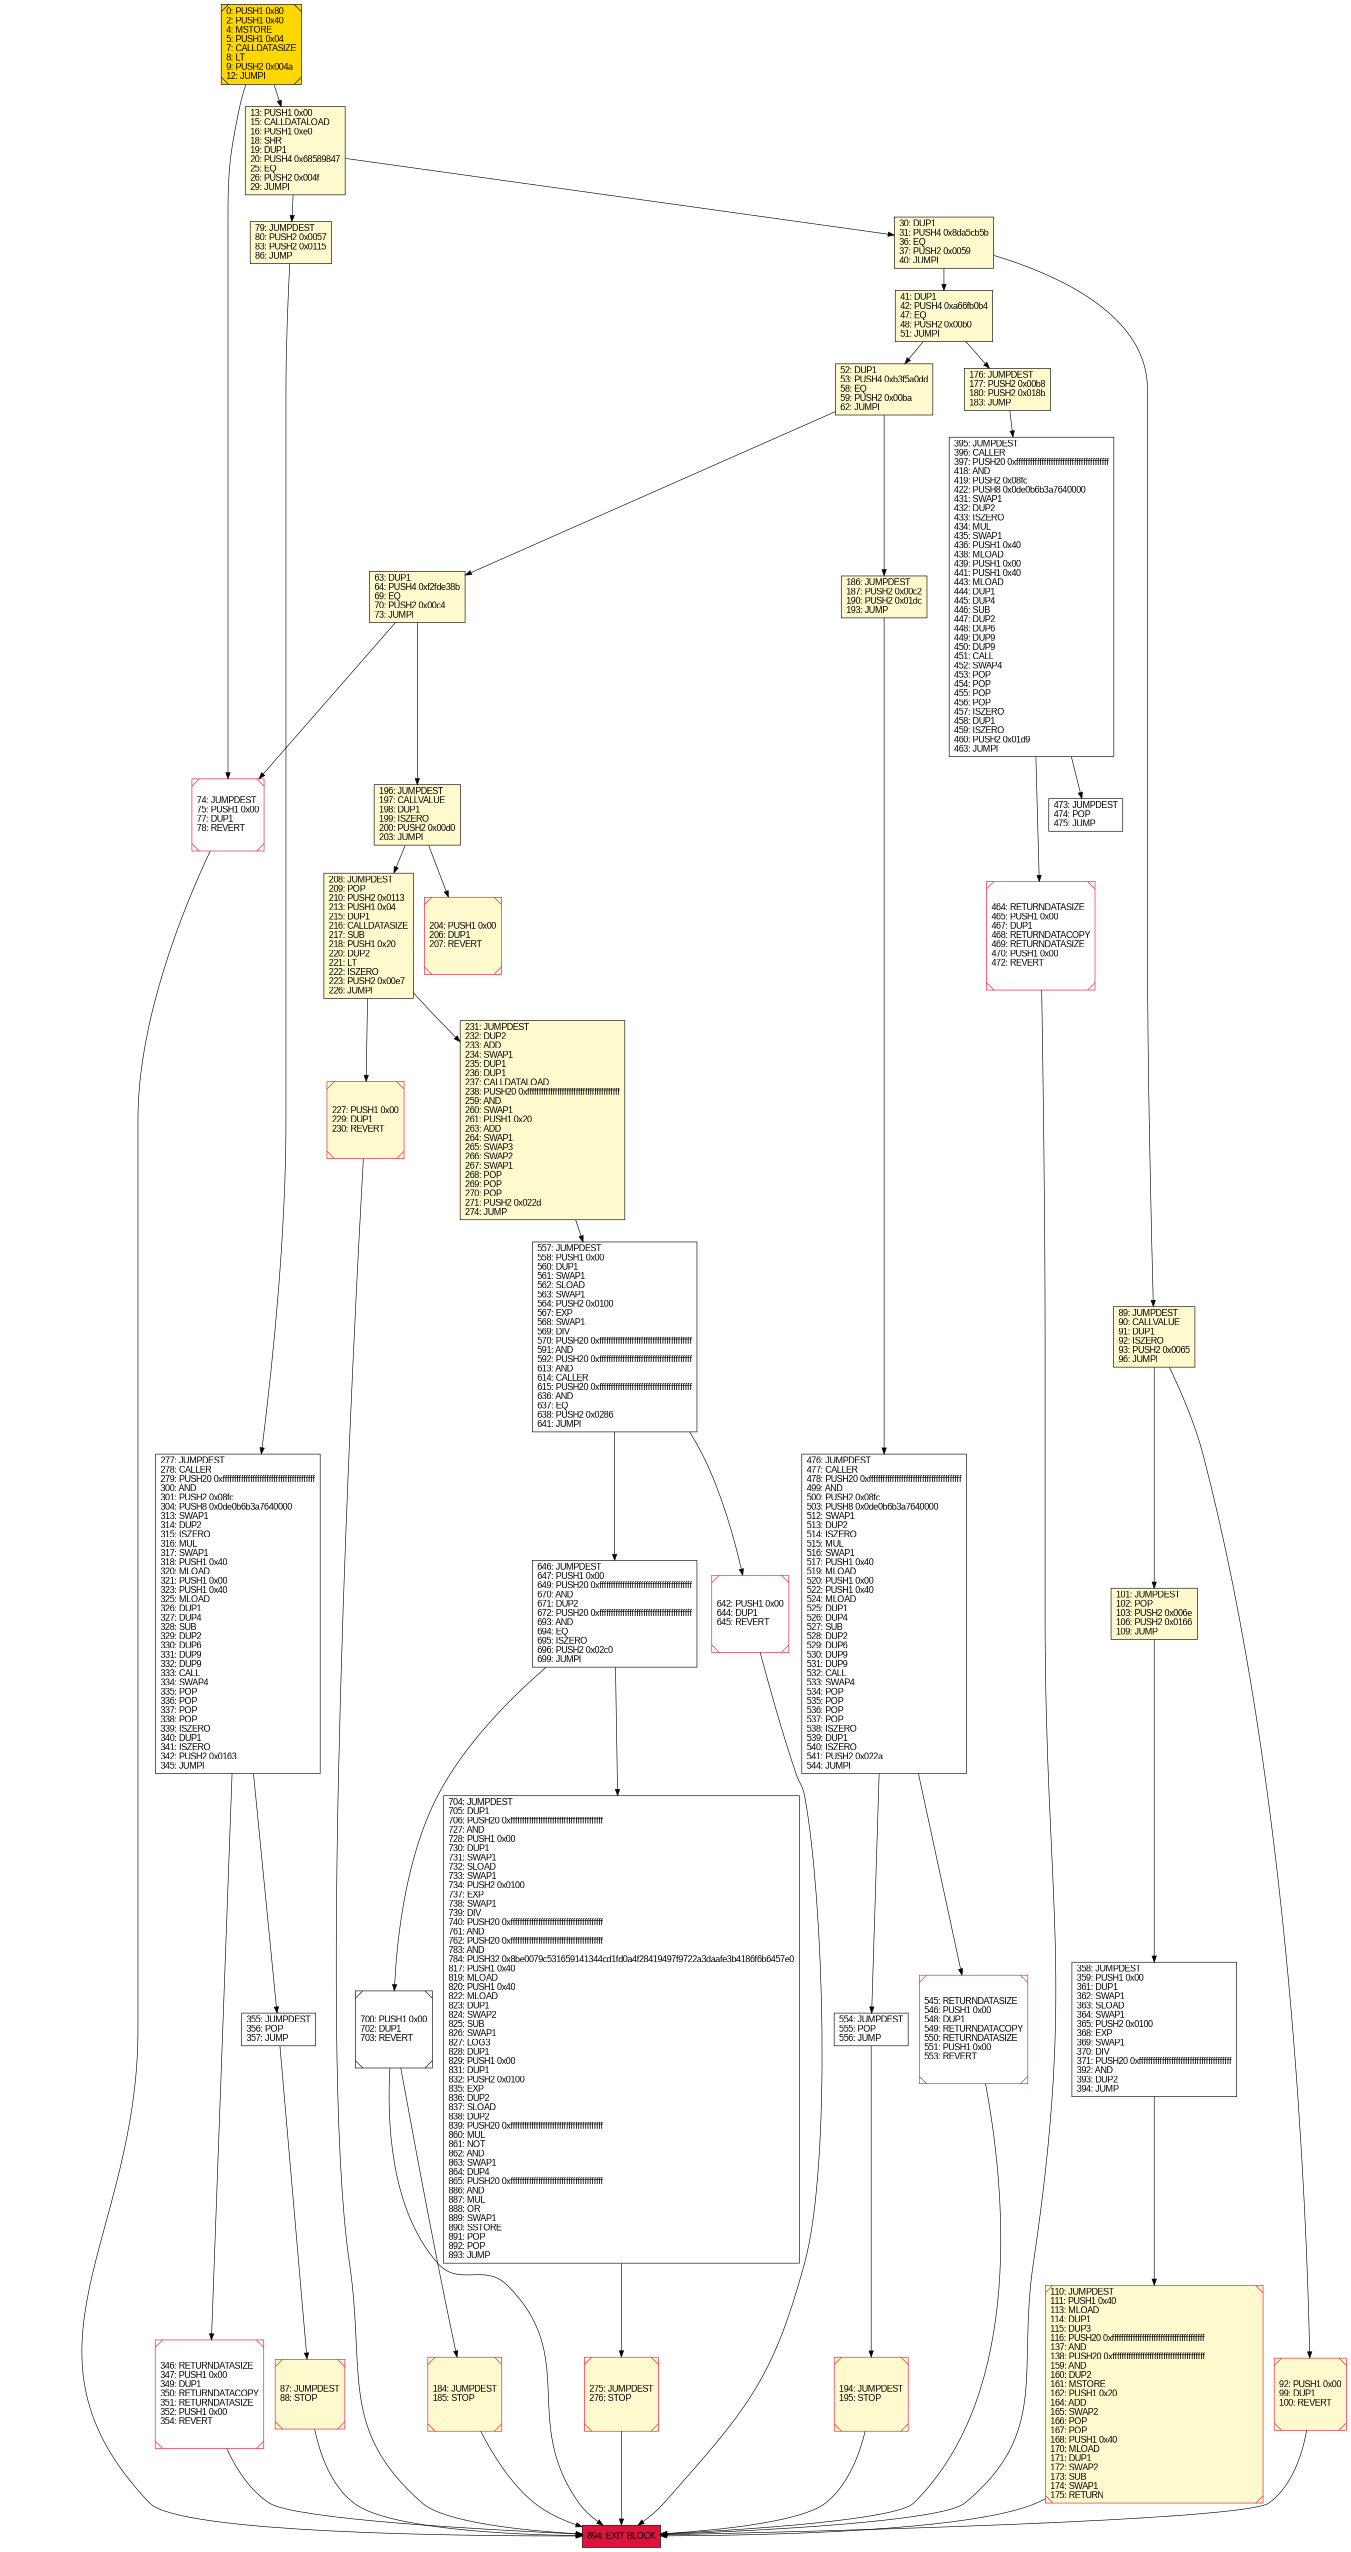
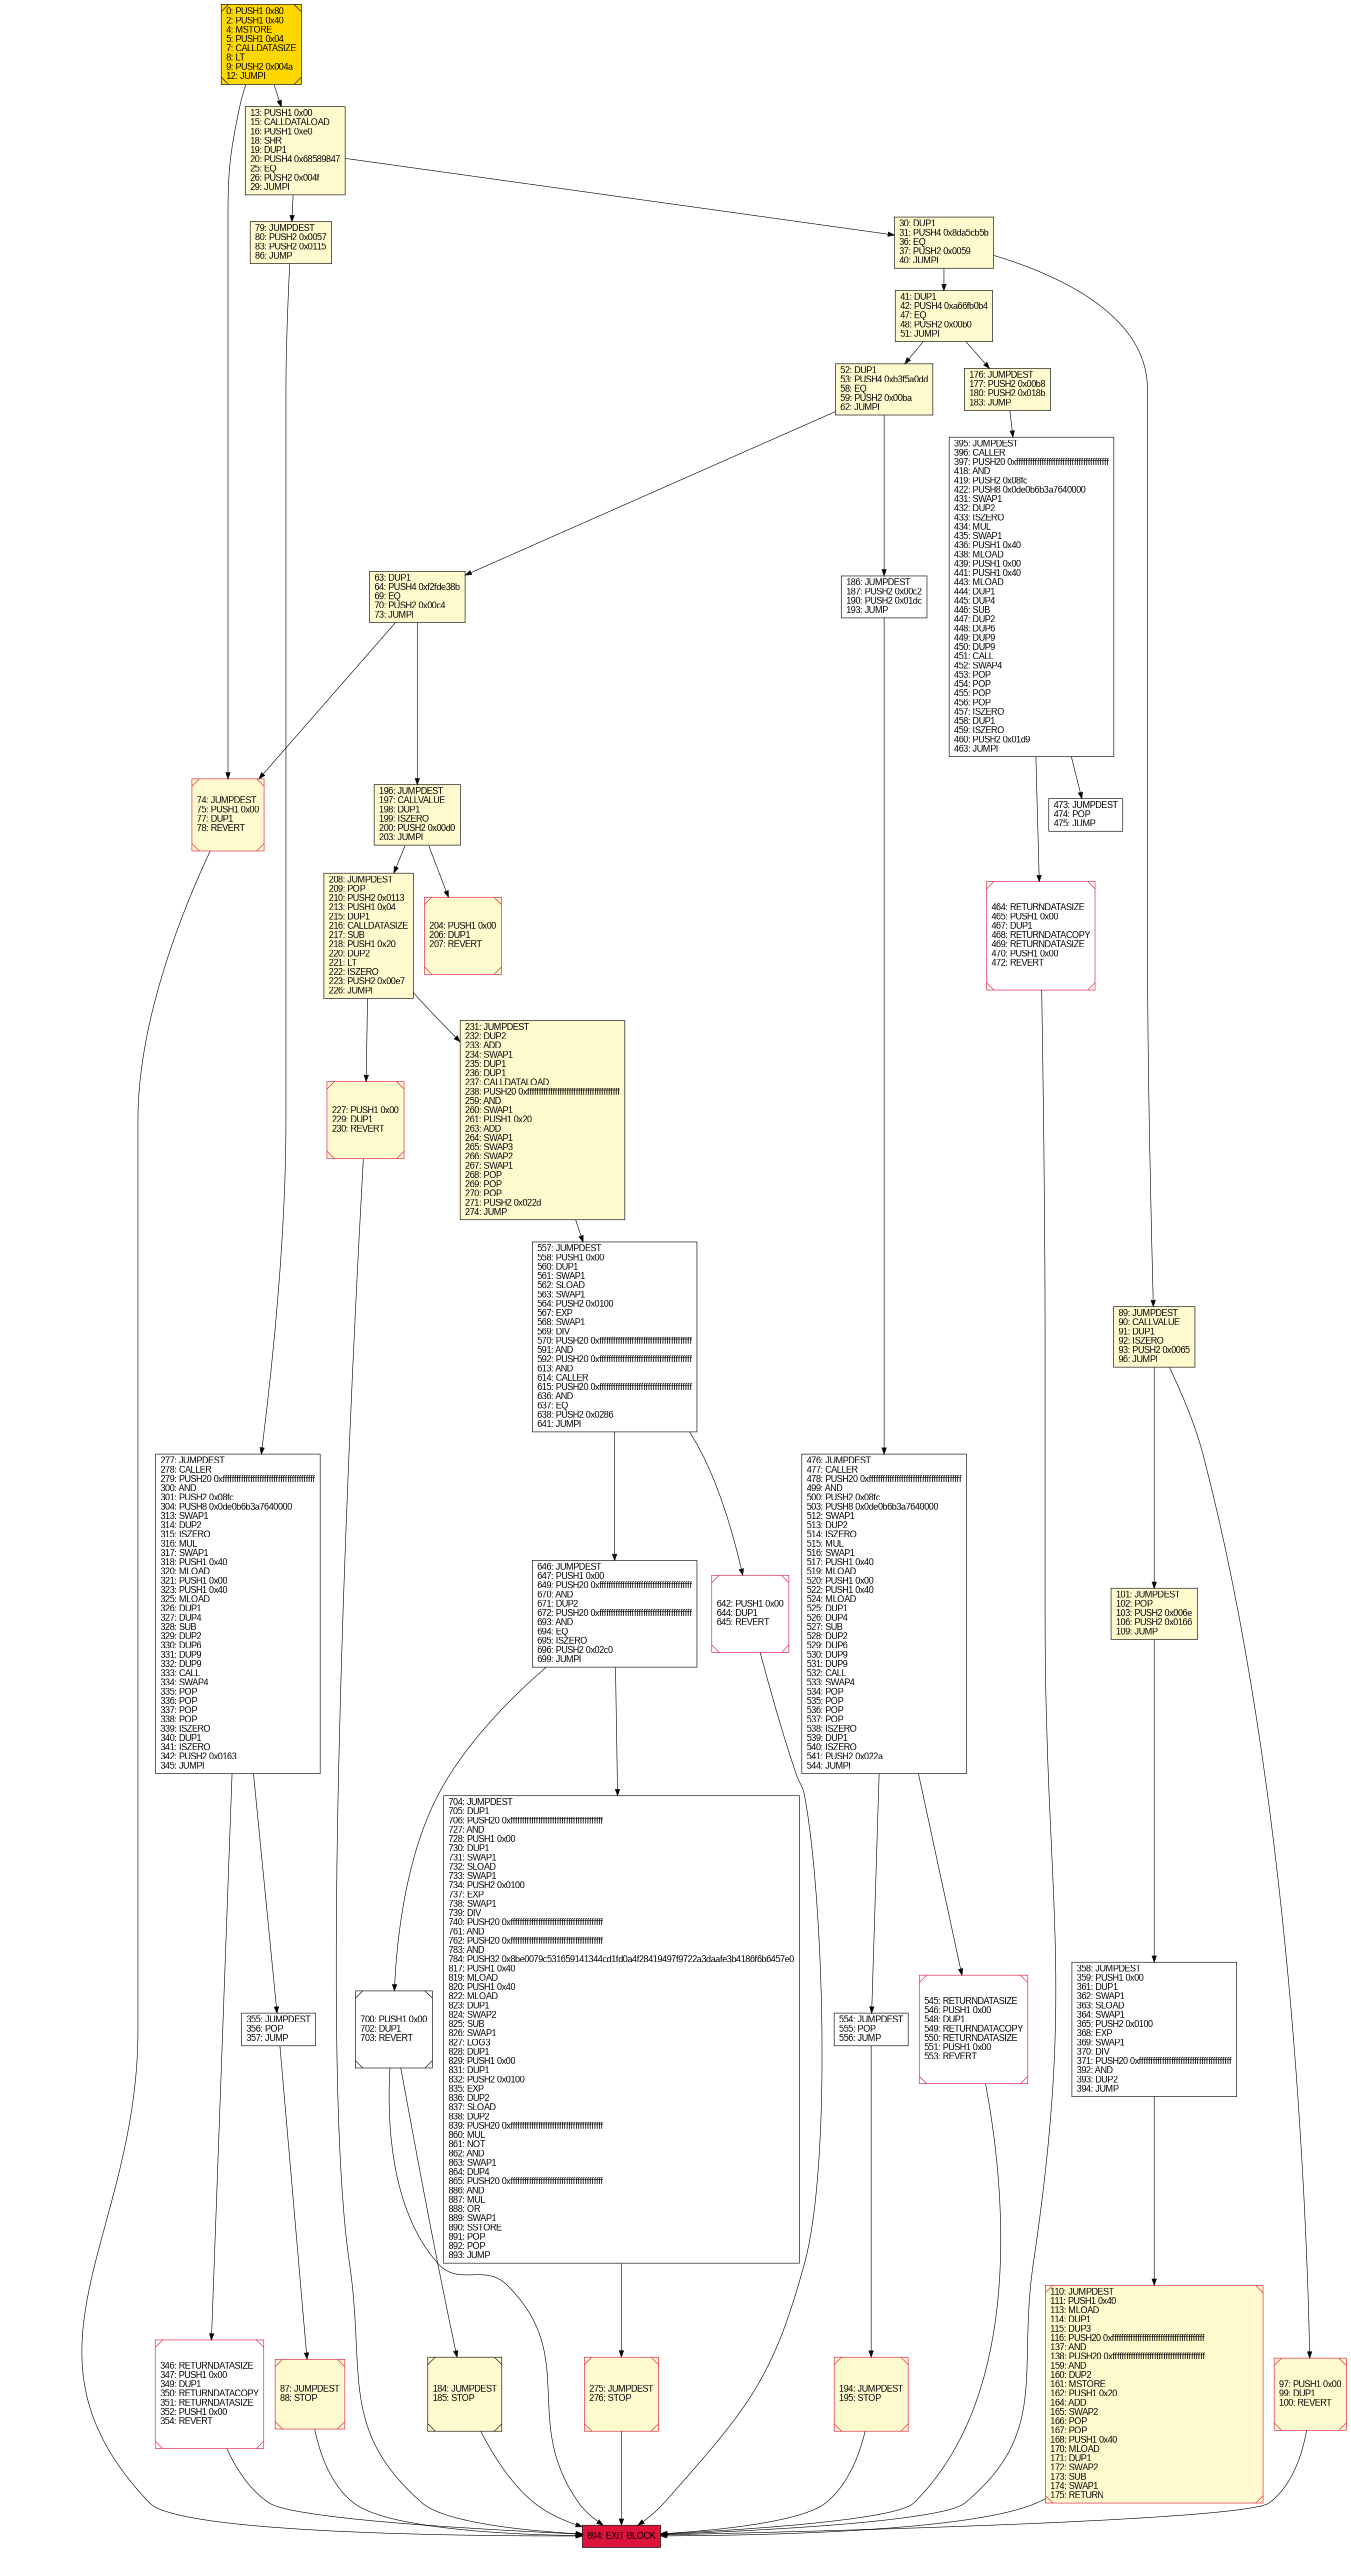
node "186: JUMPDEST 187: PUSH2 0x00c2 190: PUSH2 0x01dc 193: JUMP": fillcolor lemonchiffon -> white
node "74: JUMPDEST 75: PUSH1 0x00 77: DUP1 78: REVERT": fillcolor white -> lemonchiffon
node "184: JUMPDEST 185: STOP": color crimson -> black
node "92: PUSH1 0x00 99: DUP1 100: REVERT": label "92: PUSH1 0x00 99: DUP1 100: REVERT" -> "97: PUSH1 0x00 99: DUP1 100: REVERT"
